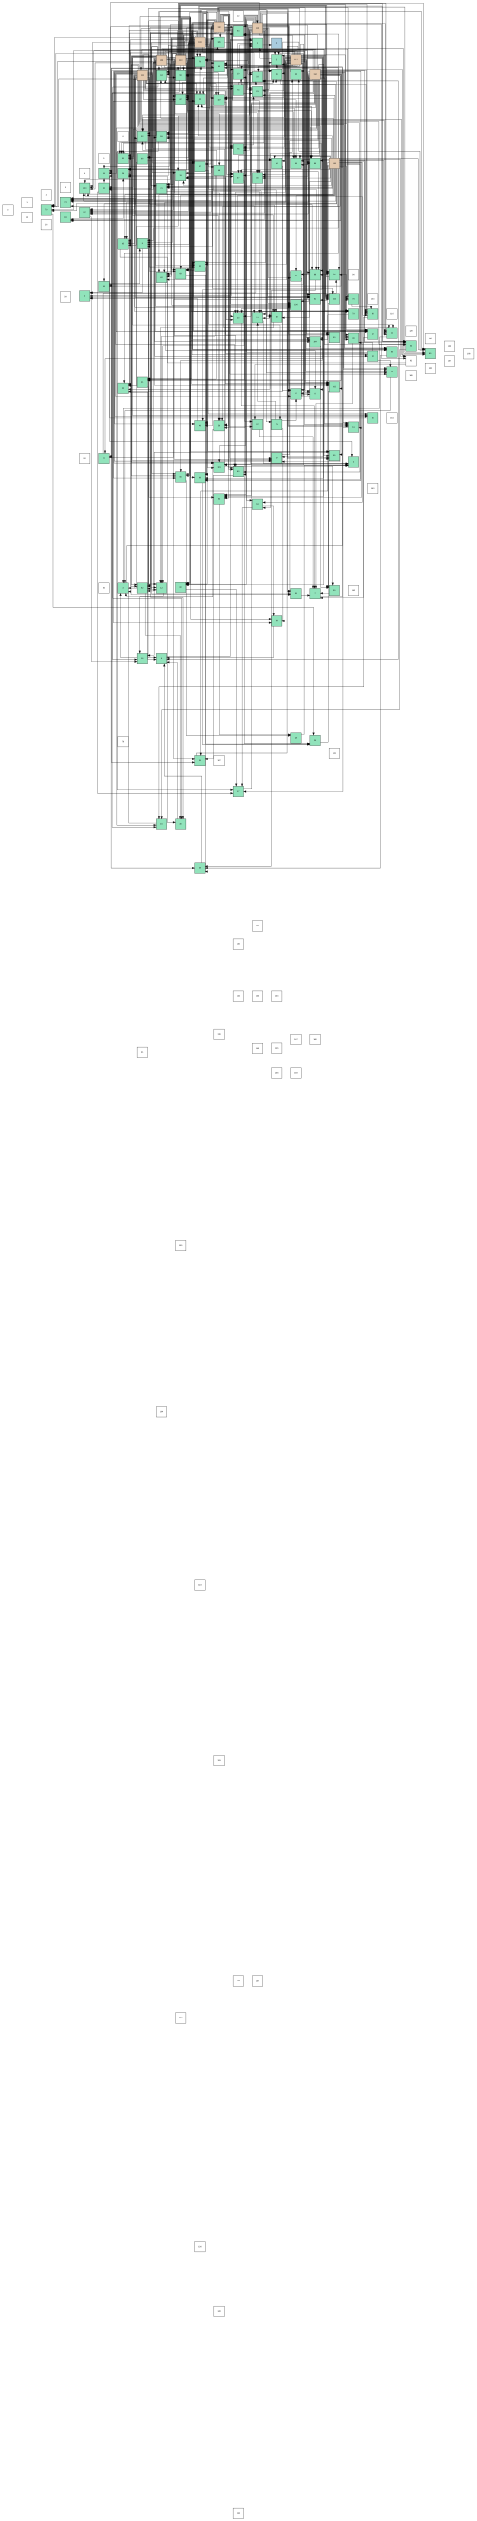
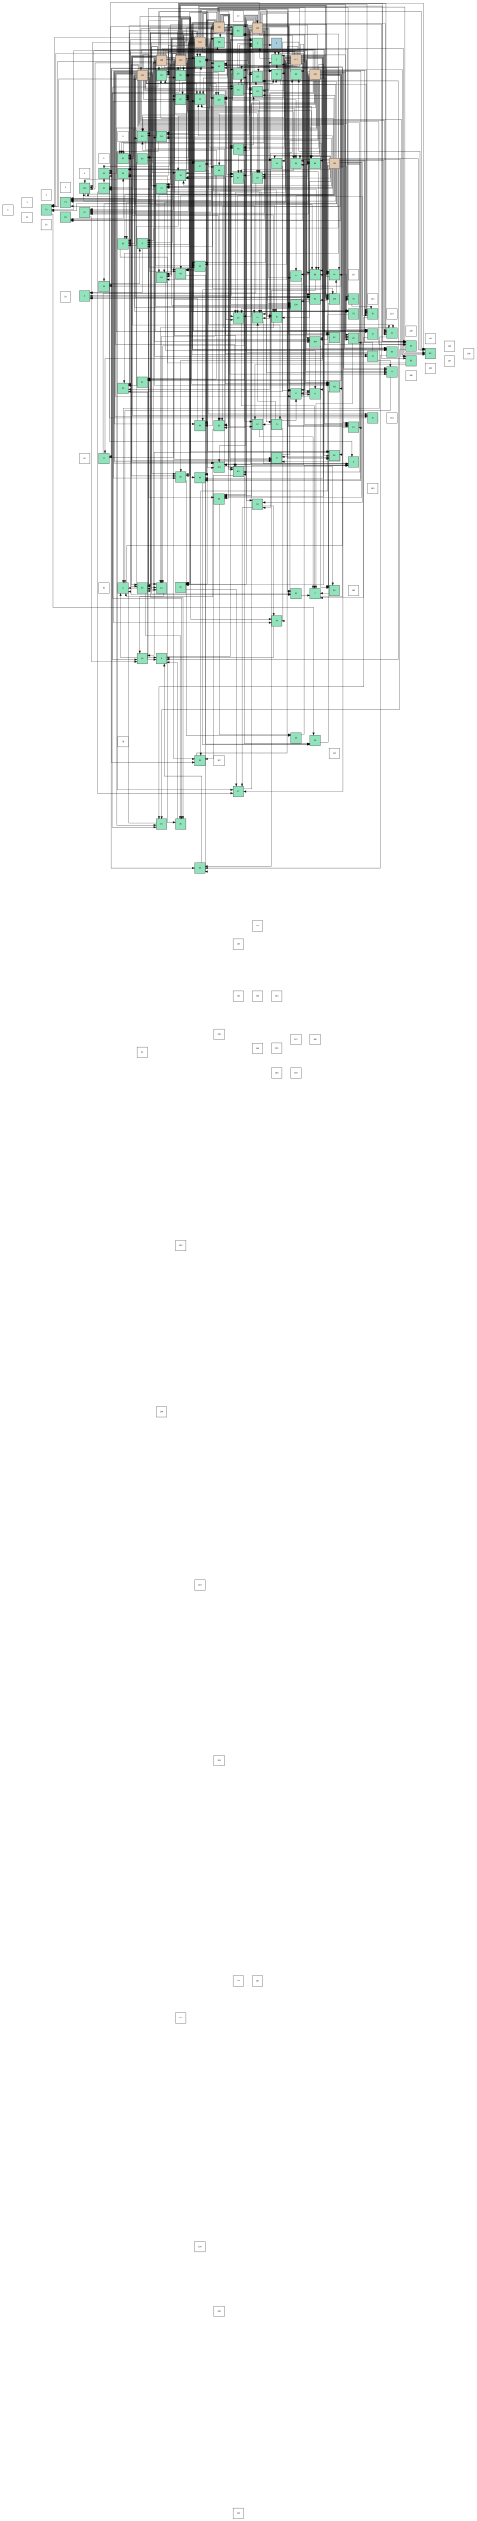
edge "98" -> "37": added
node "82": fillcolor #ffffff -> #91e3bb
